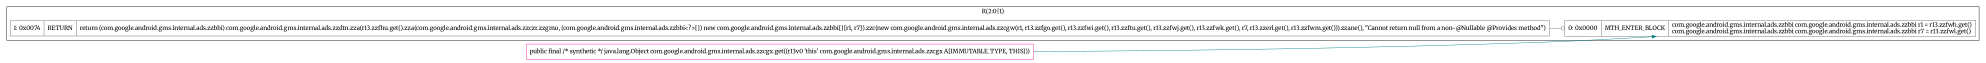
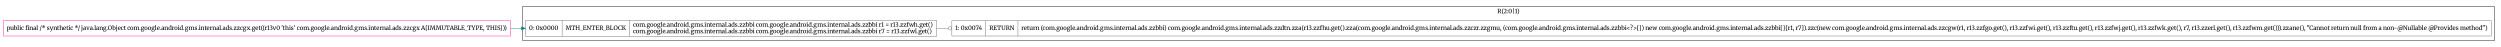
edge "1: 0x0074" -> "0: 0x0000": reversed
